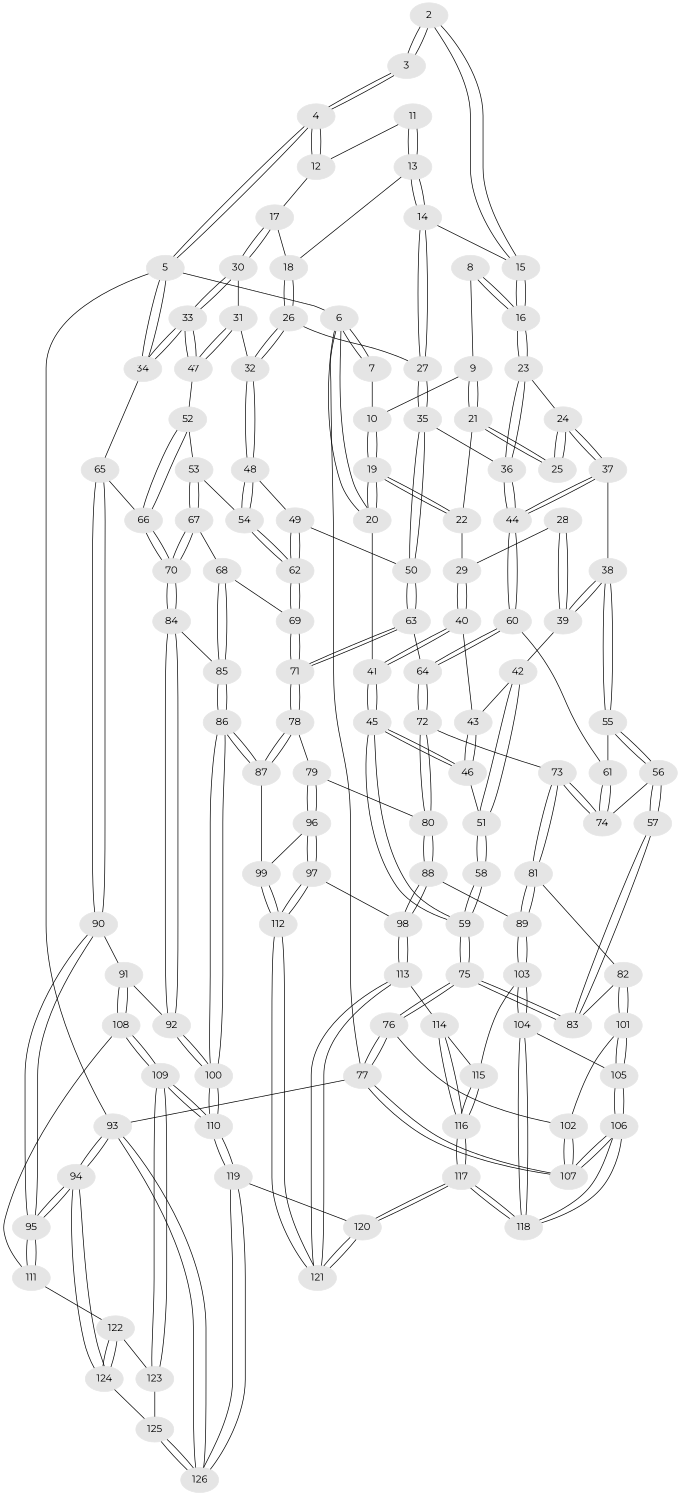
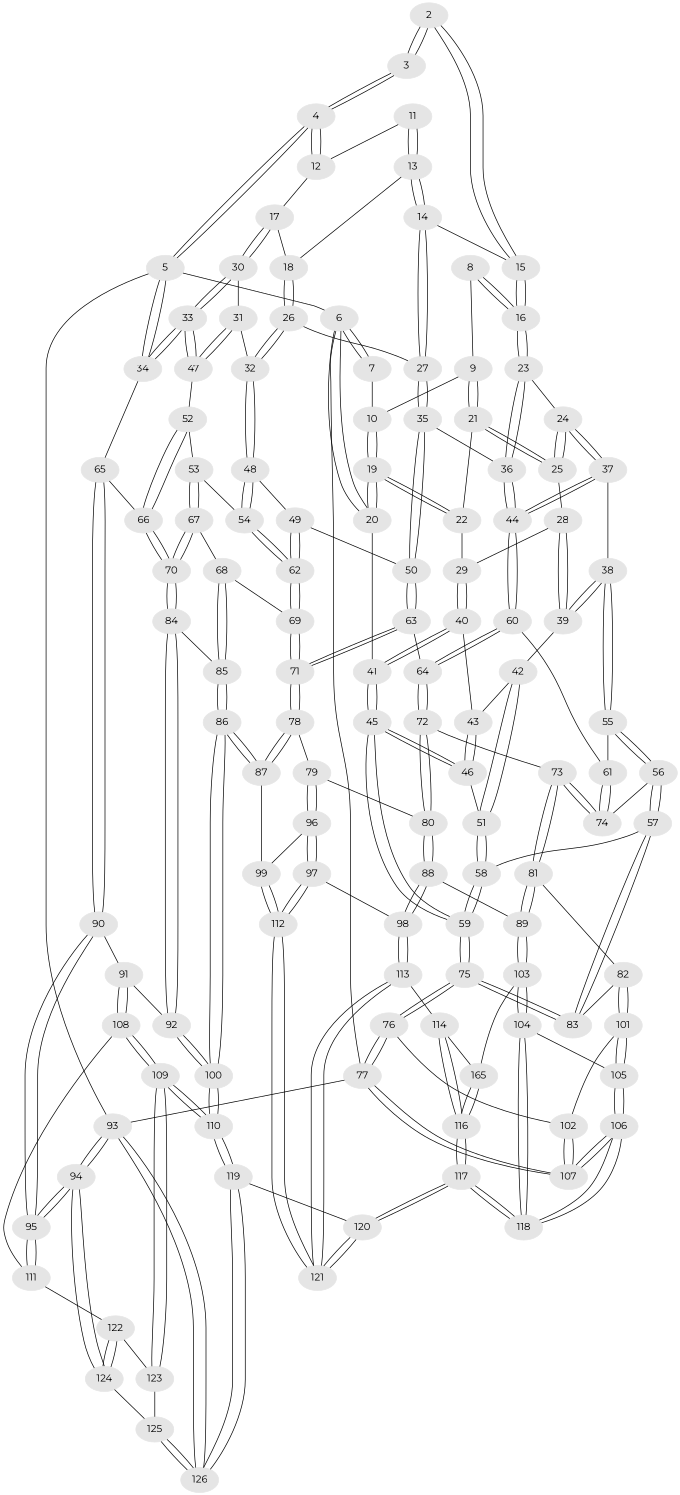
edge "25" -- "28": added
edge "57" -- "58": added
node "115": label "115" -> "165"
